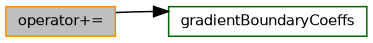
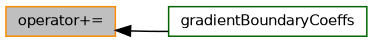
edge "operator+=" -> "gradientBoundaryCoeffs": reversed
